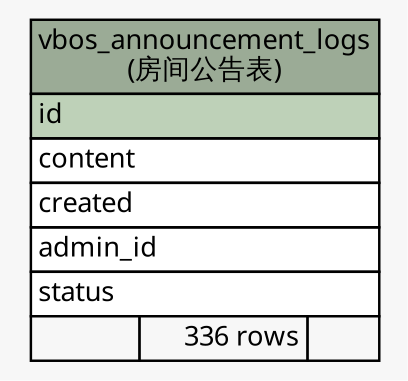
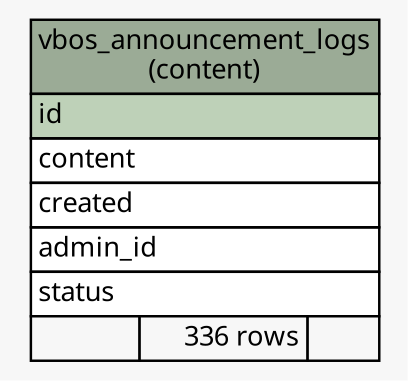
node "vbos_announcement_logs": text "(房间公告表)" -> "(content)"
